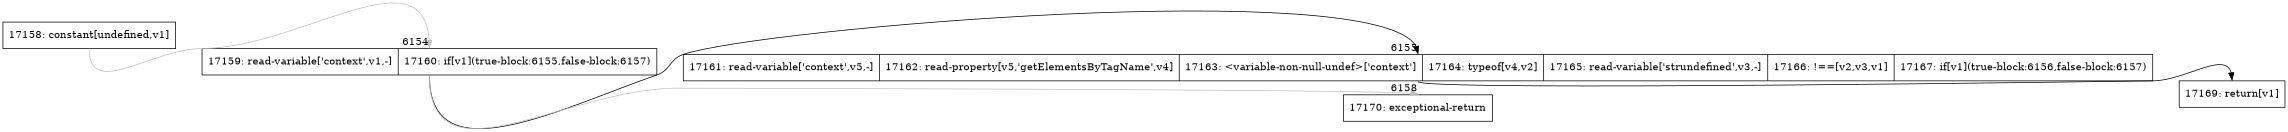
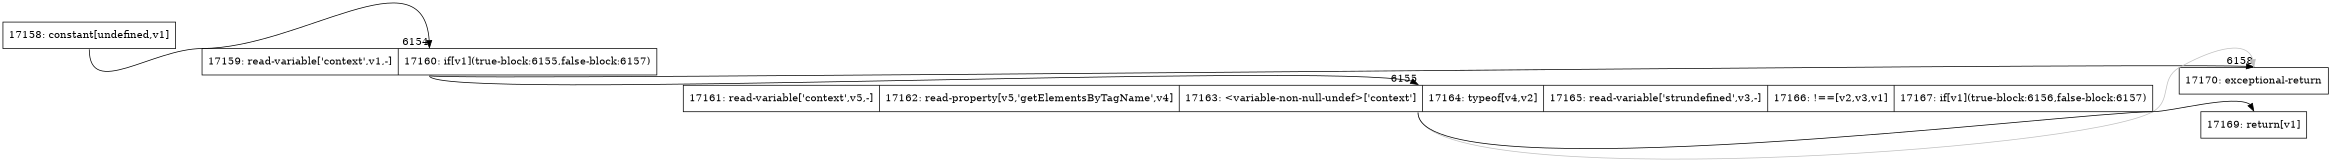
edge "17158: constant[undefined,v1]" -> "17159: read-variable['context',v1,-]": color gray -> black
edge "17159: read-variable['context',v1,-]" -> "17170: exceptional-return": color gray -> black
edge "17161: read-variable['context',v5,-]" -> "17170: exceptional-return": added
